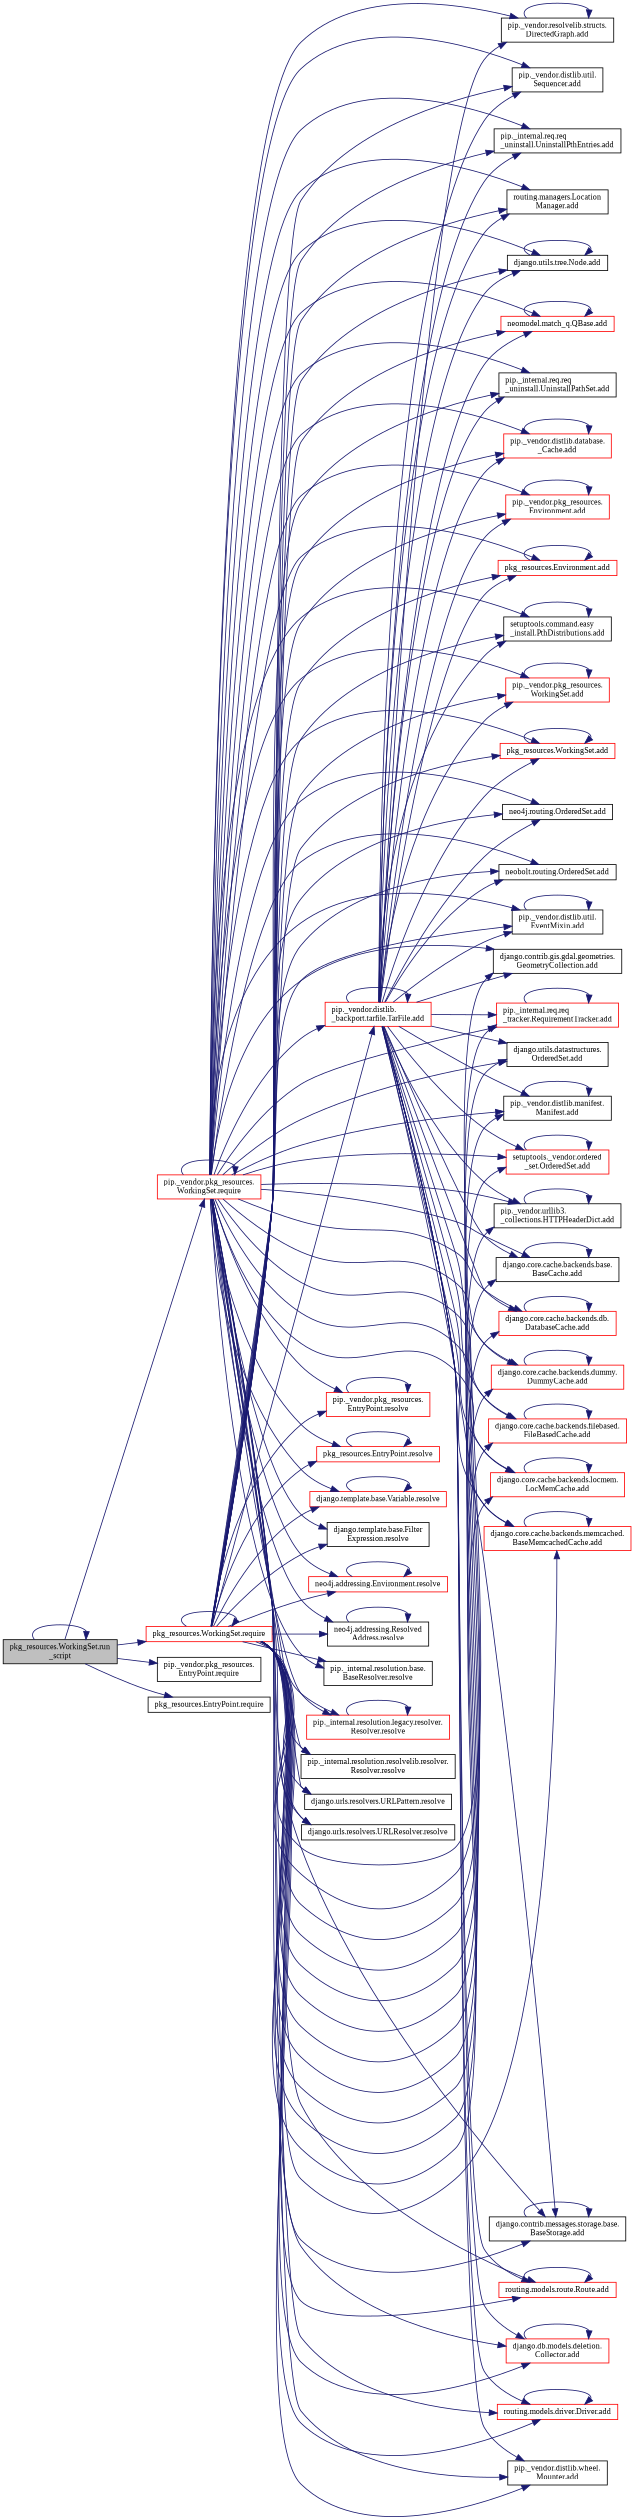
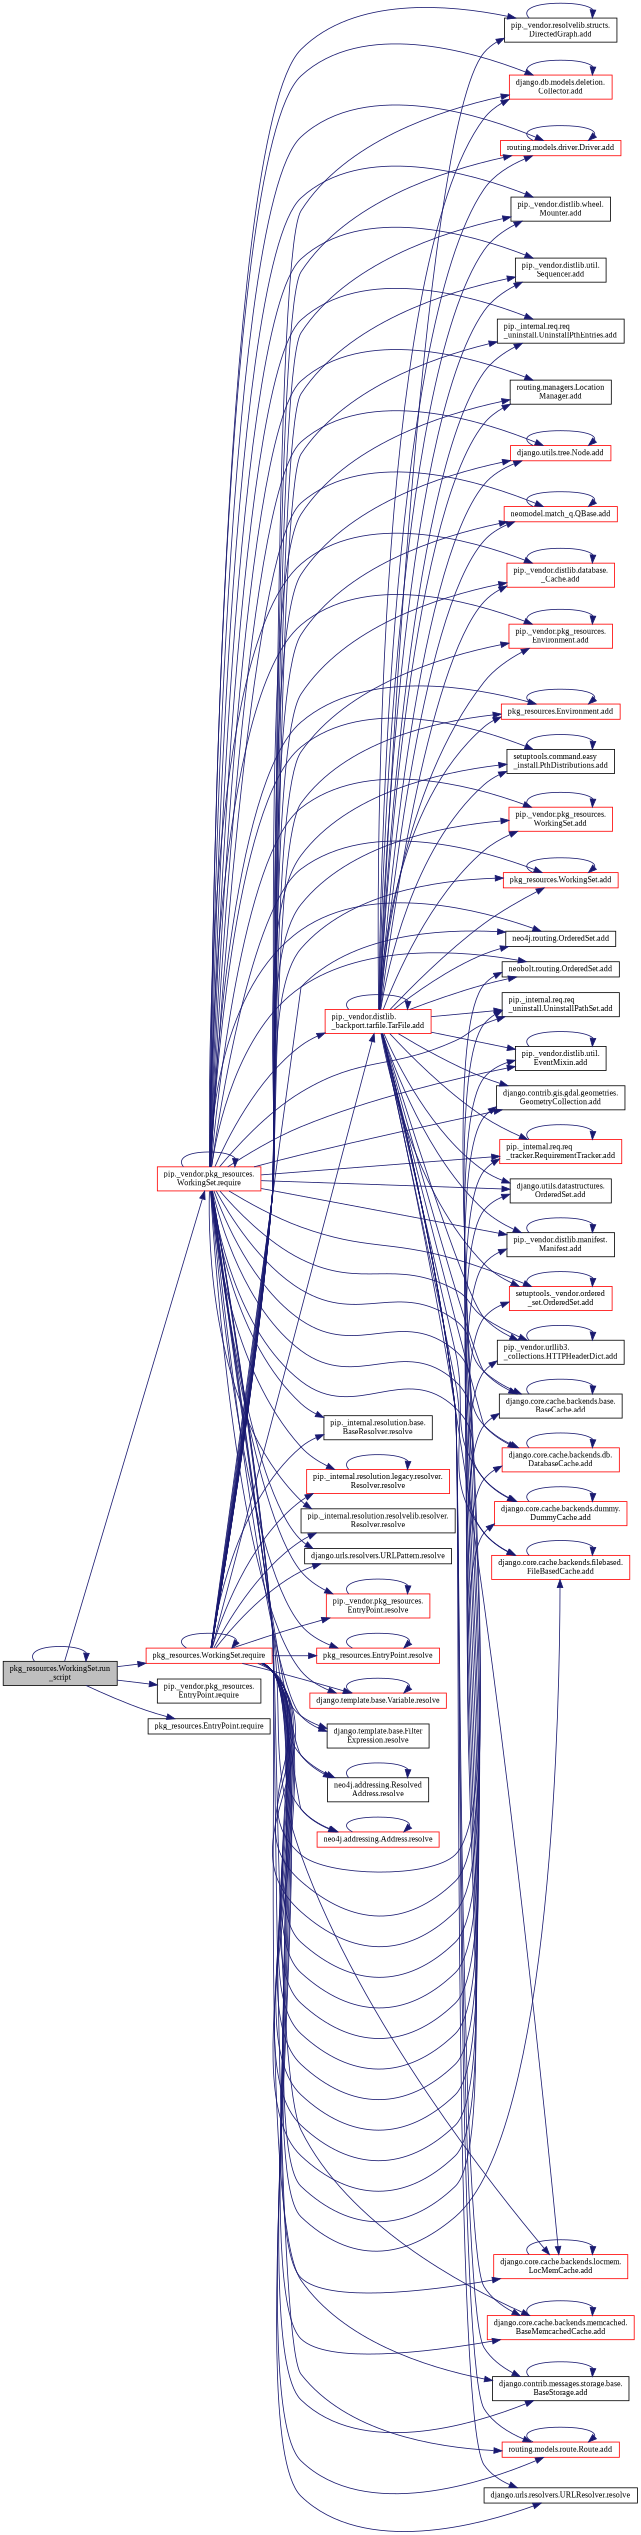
node "django.utils.tree.Node.add": color black -> red
edge "pip._vendor.pkg_resources. WorkingSet.require" -> "django.urls.resolvers.URLResolver.resolve": now "pip._vendor.distlib. _backport.tarfile.TarFile.add" -> "django.urls.resolvers.URLResolver.resolve"
node "neo4j.addressing.Environment.resolve": label "neo4j.addressing.Environment.resolve" -> "neo4j.addressing.Address.resolve"
